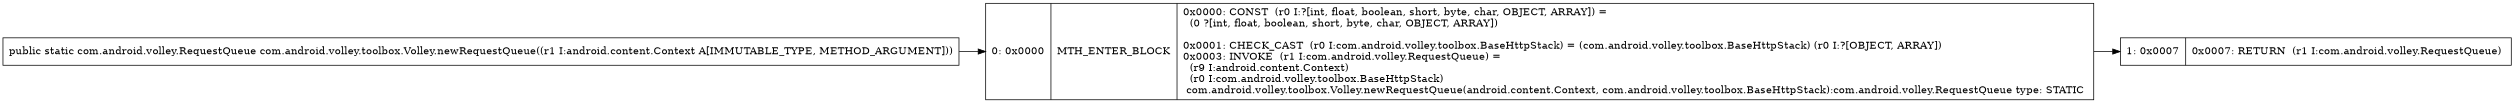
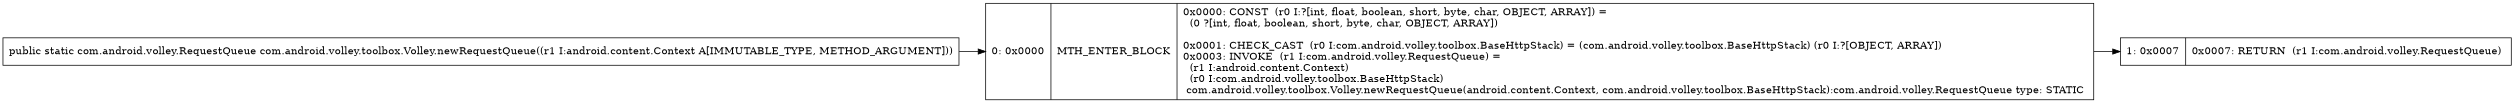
node "0: 0x0000": text "(r9 I:android.content.Context)" -> "(r1 I:android.content.Context)"
